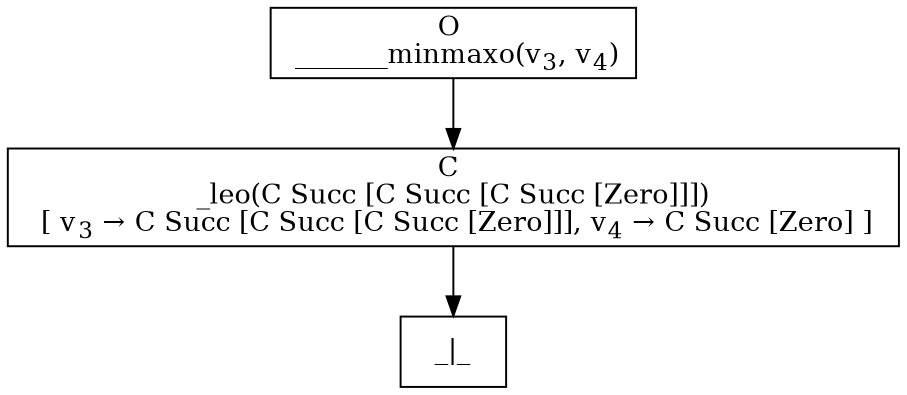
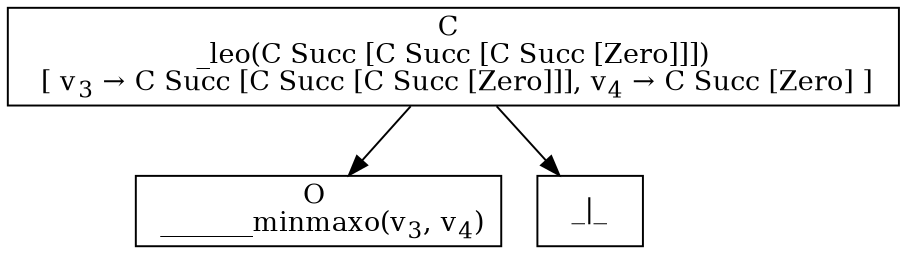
edge "O" -> "C": reversed
